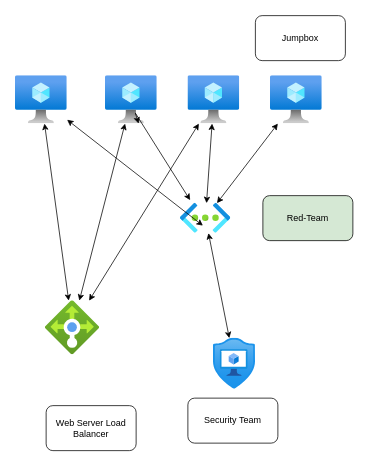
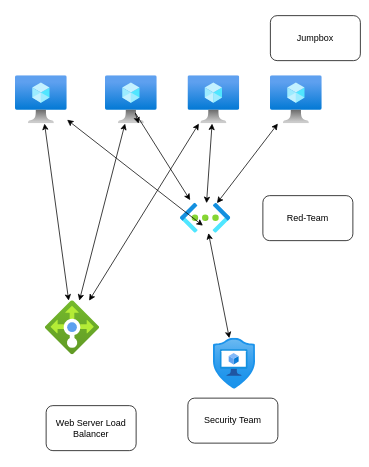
node "Jumpbox": moved (300, 38) -> (315, 38)
node "Red-Team": fillcolor #d5e8d4 -> #ffffff
